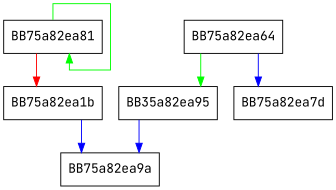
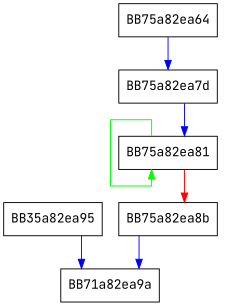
edge "BB75a82ea64" -> "BB35a82ea95": removed
node "BB75a82ea1b": label "BB75a82ea1b" -> "BB75a82ea8b"
edge "BB75a82ea7d" -> "BB75a82ea81": added
node "BB75a82ea9a": label "BB75a82ea9a" -> "BB71a82ea9a"
